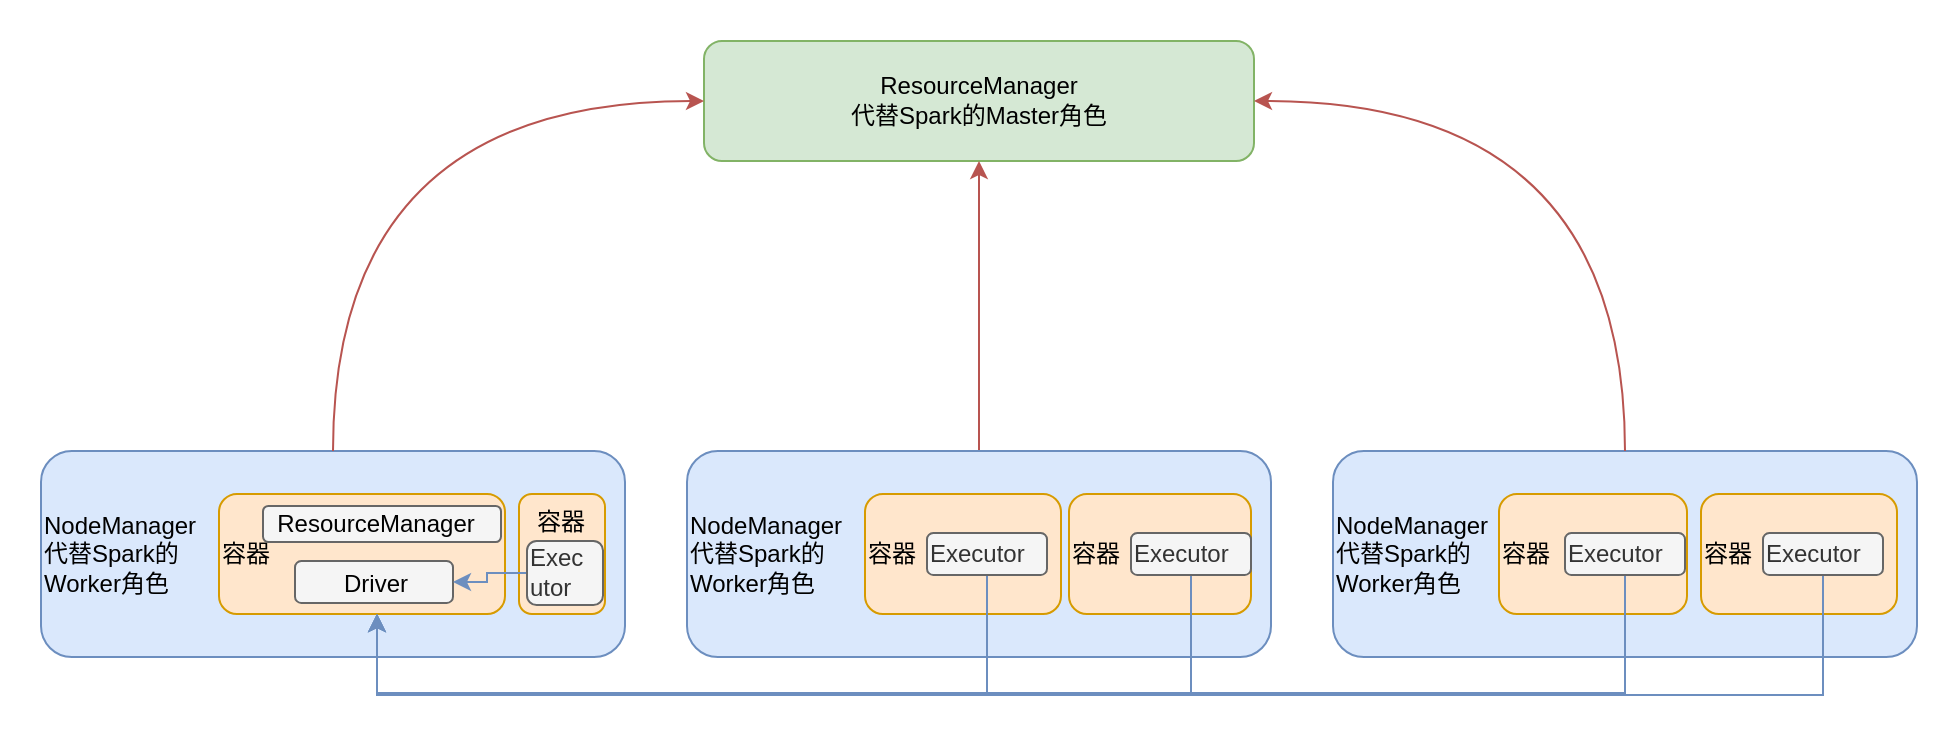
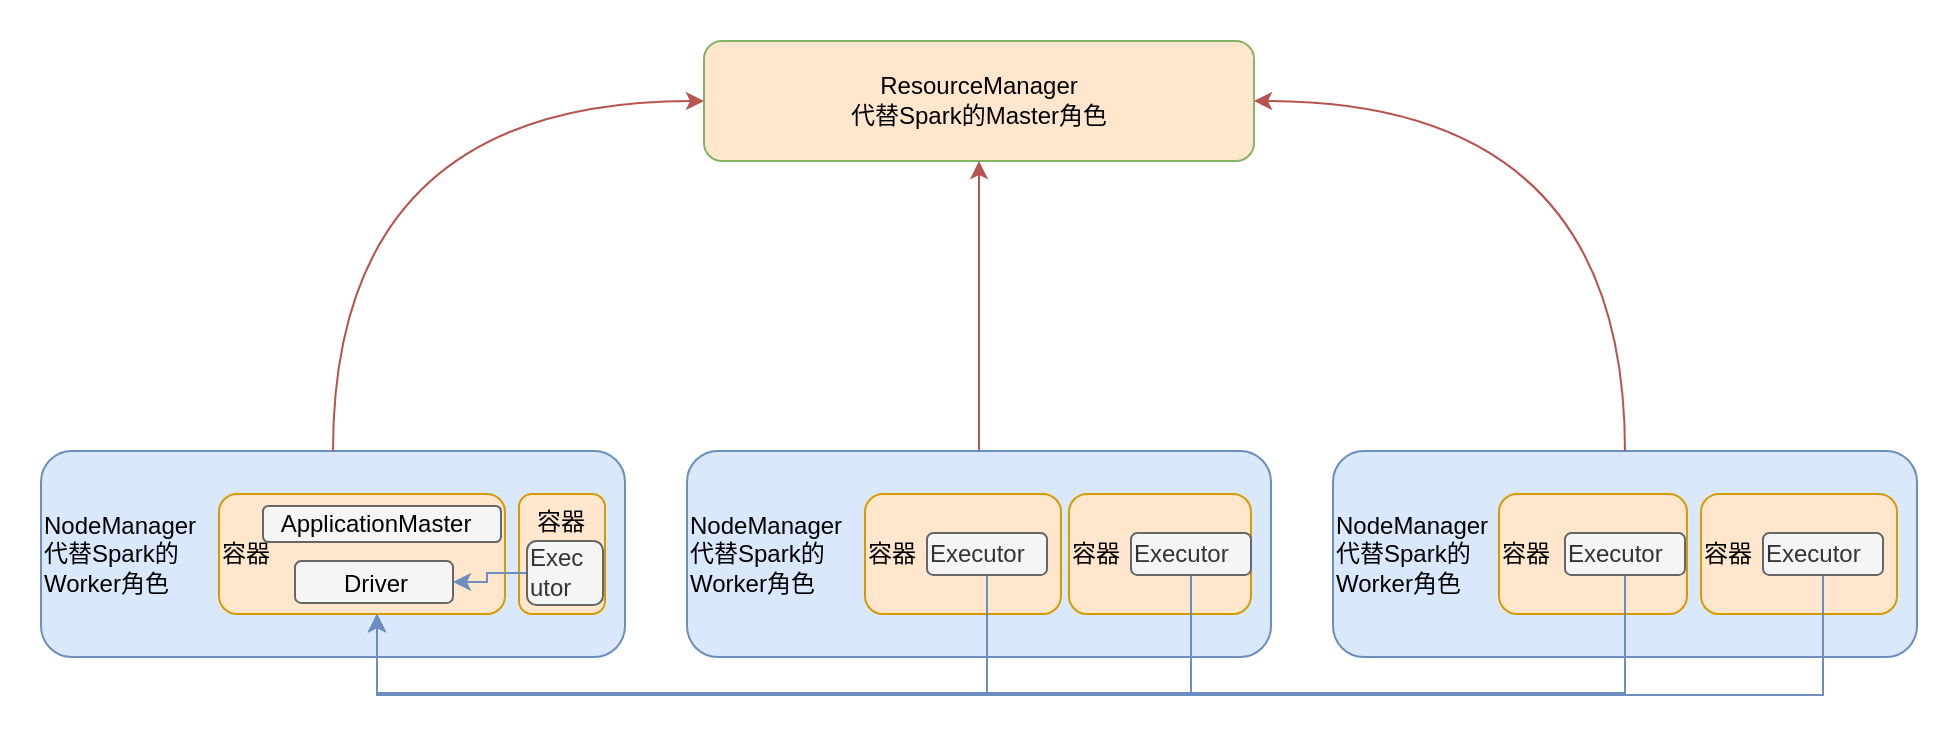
node "ResourceManager 代替Spark的Master角色": fillcolor #d5e8d4 -> #ffe6cc
node "ResourceManager": label "ResourceManager" -> "ApplicationMaster"
